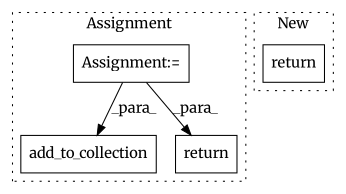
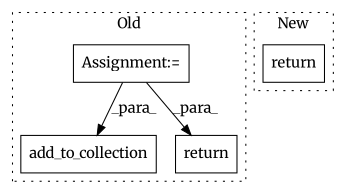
cluster "Assignment": label "Assignment" -> "Old"
